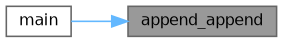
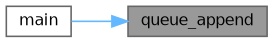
node "append_append": label "append_append" -> "queue_append"
